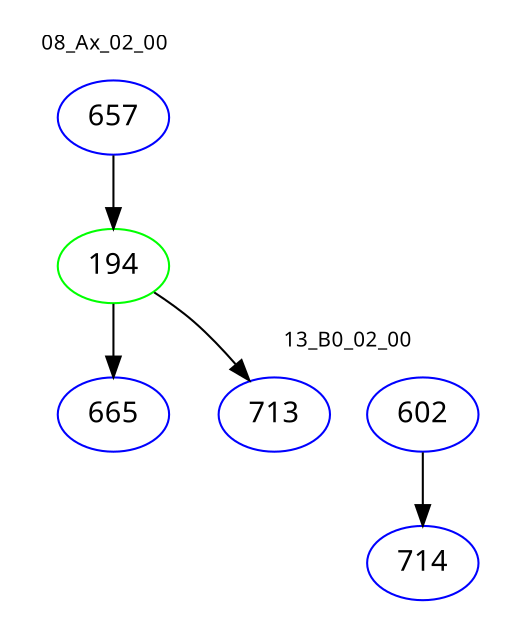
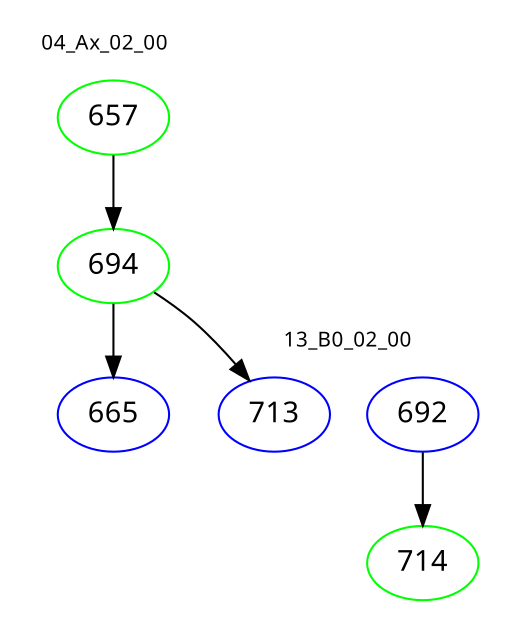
cluster "08_Ax_02_00": label "08_Ax_02_00" -> "04_Ax_02_00"
node "657": color blue -> green
node "194": label "194" -> "694"
node "602": label "602" -> "692"
node "714": color blue -> green
